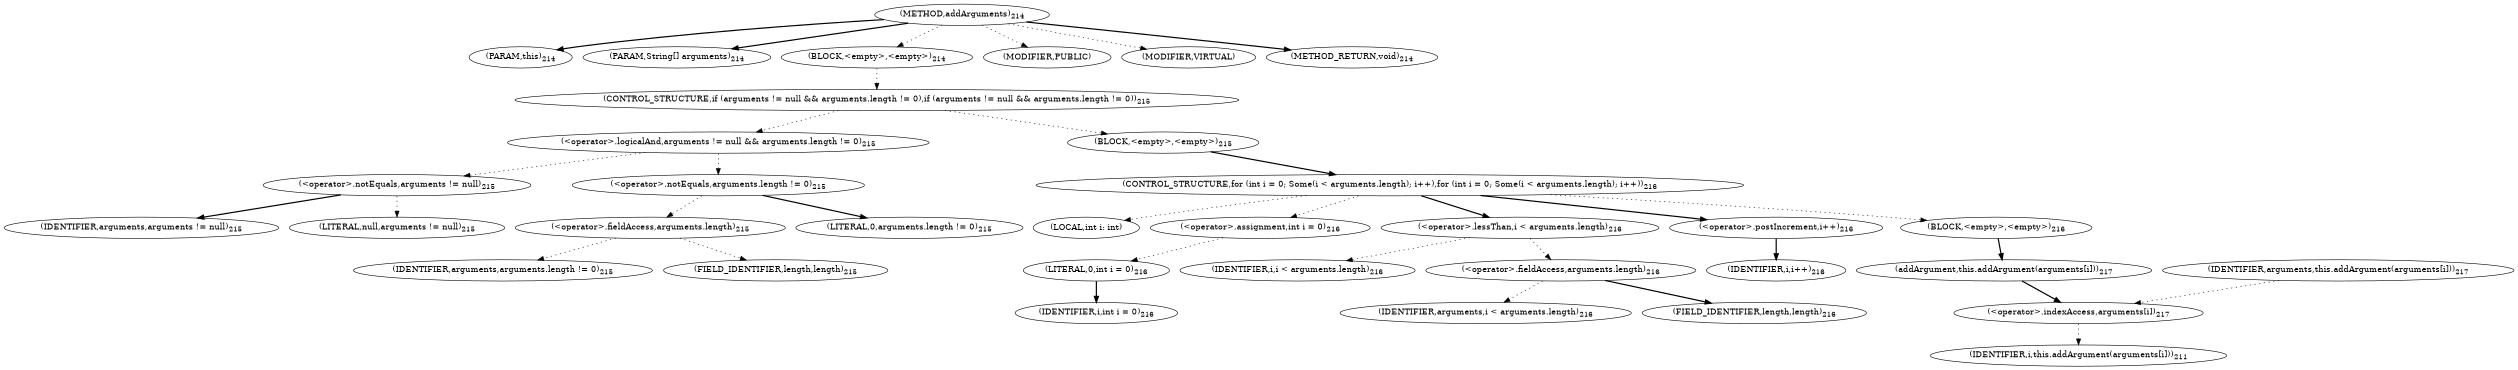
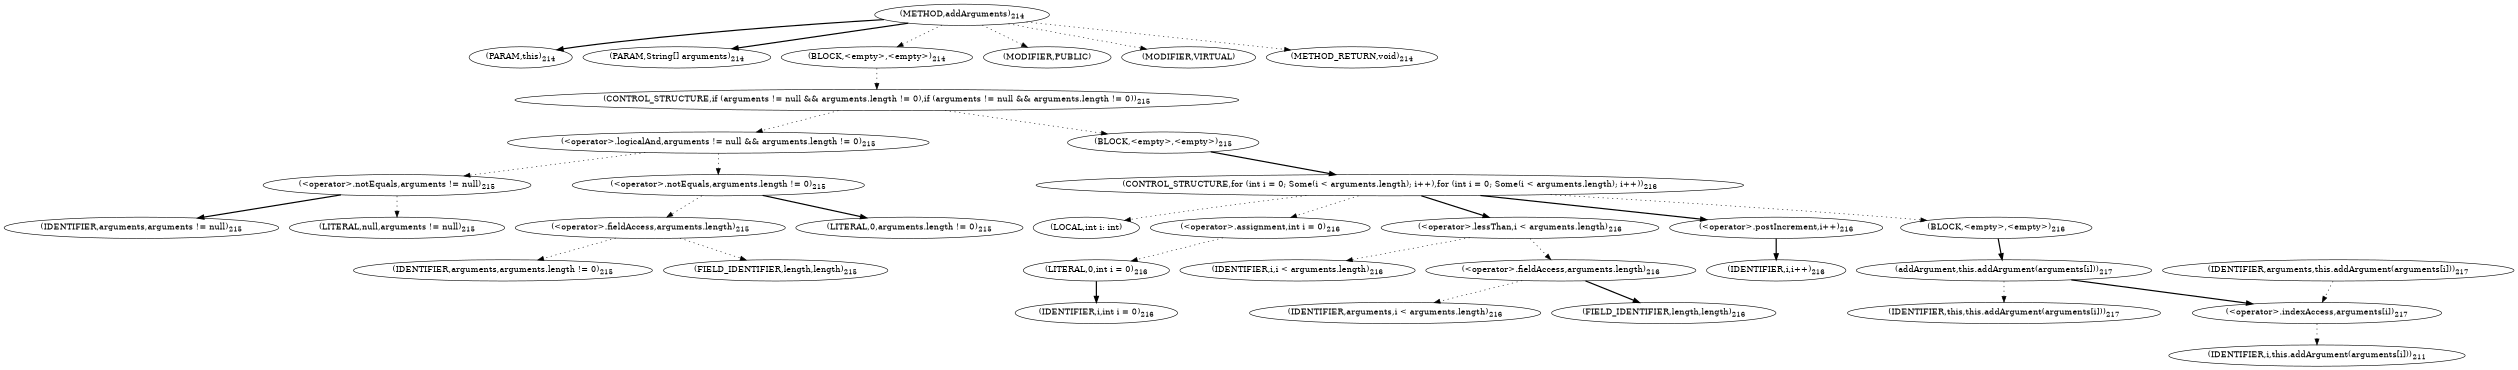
edge "(METHOD,addArguments)" -> "(METHOD_RETURN,void)": style bold -> dotted
node "(IDENTIFIER,this,this.addArgument(arguments[i]))": added
